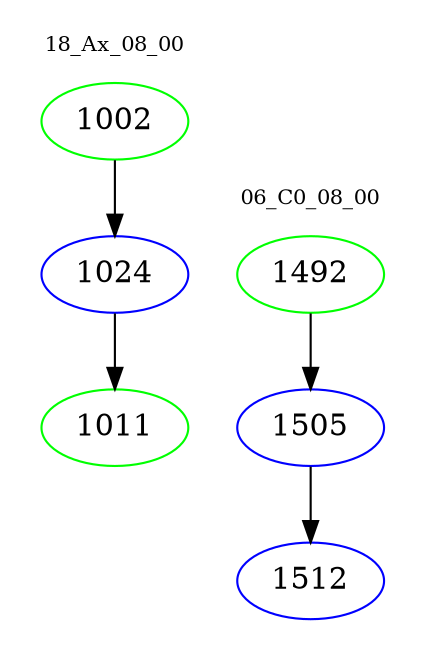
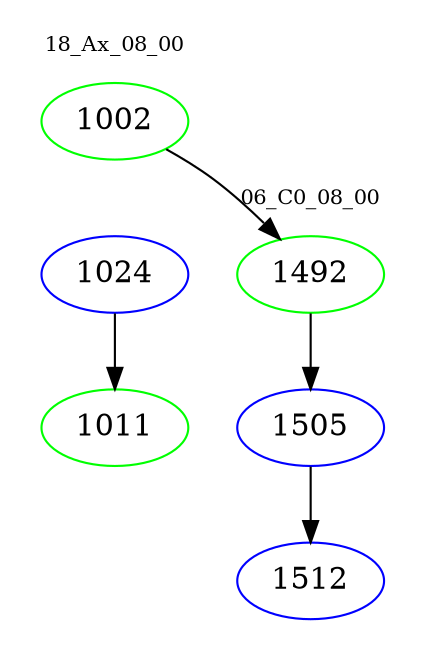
edge "1002" -> "1024": now "1002" -> "1492"
